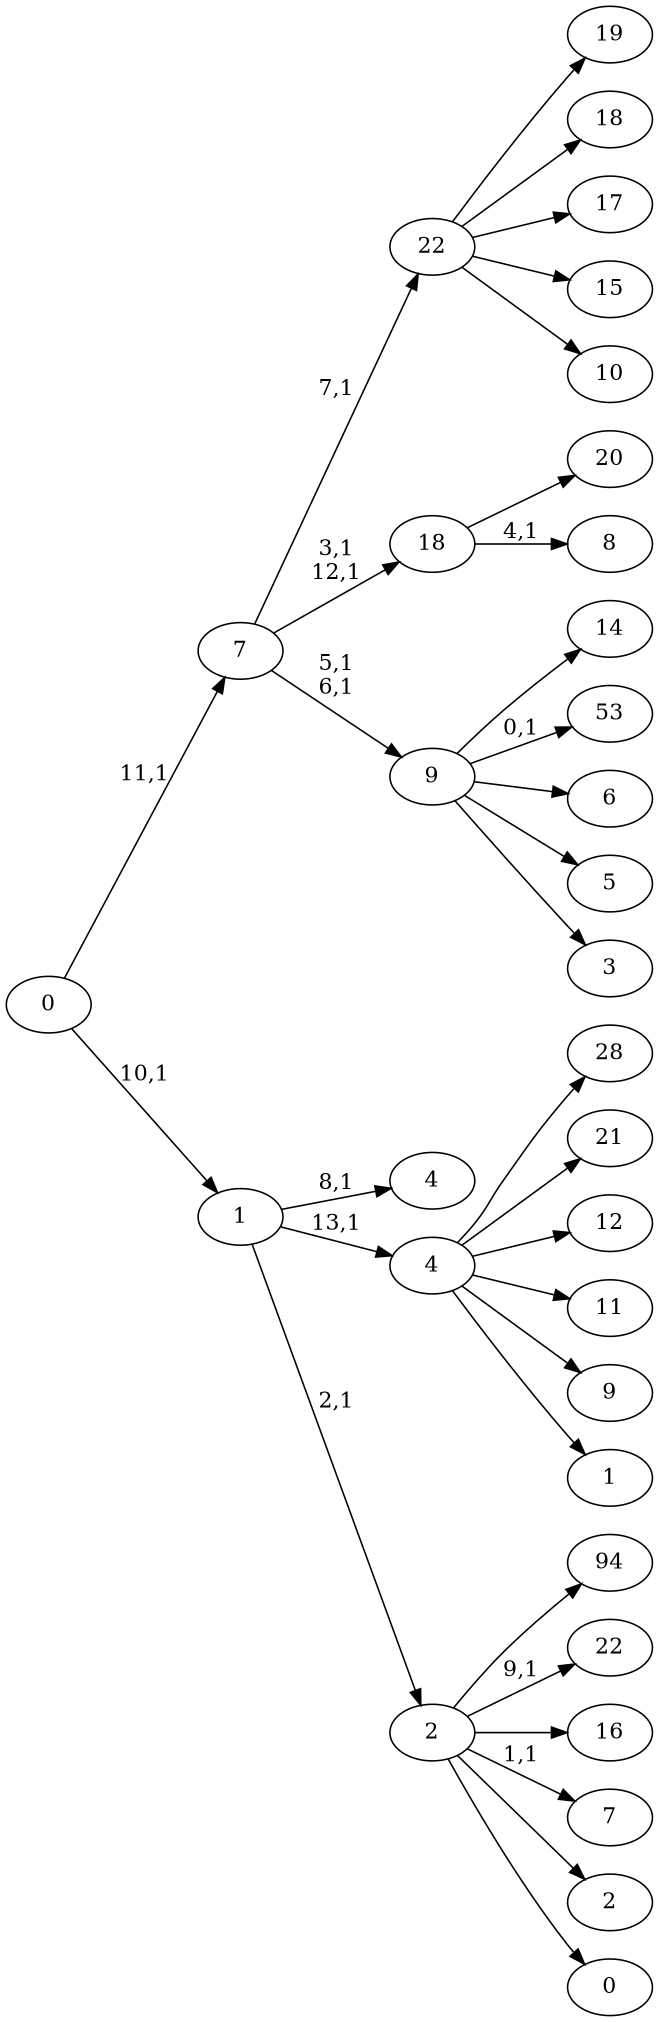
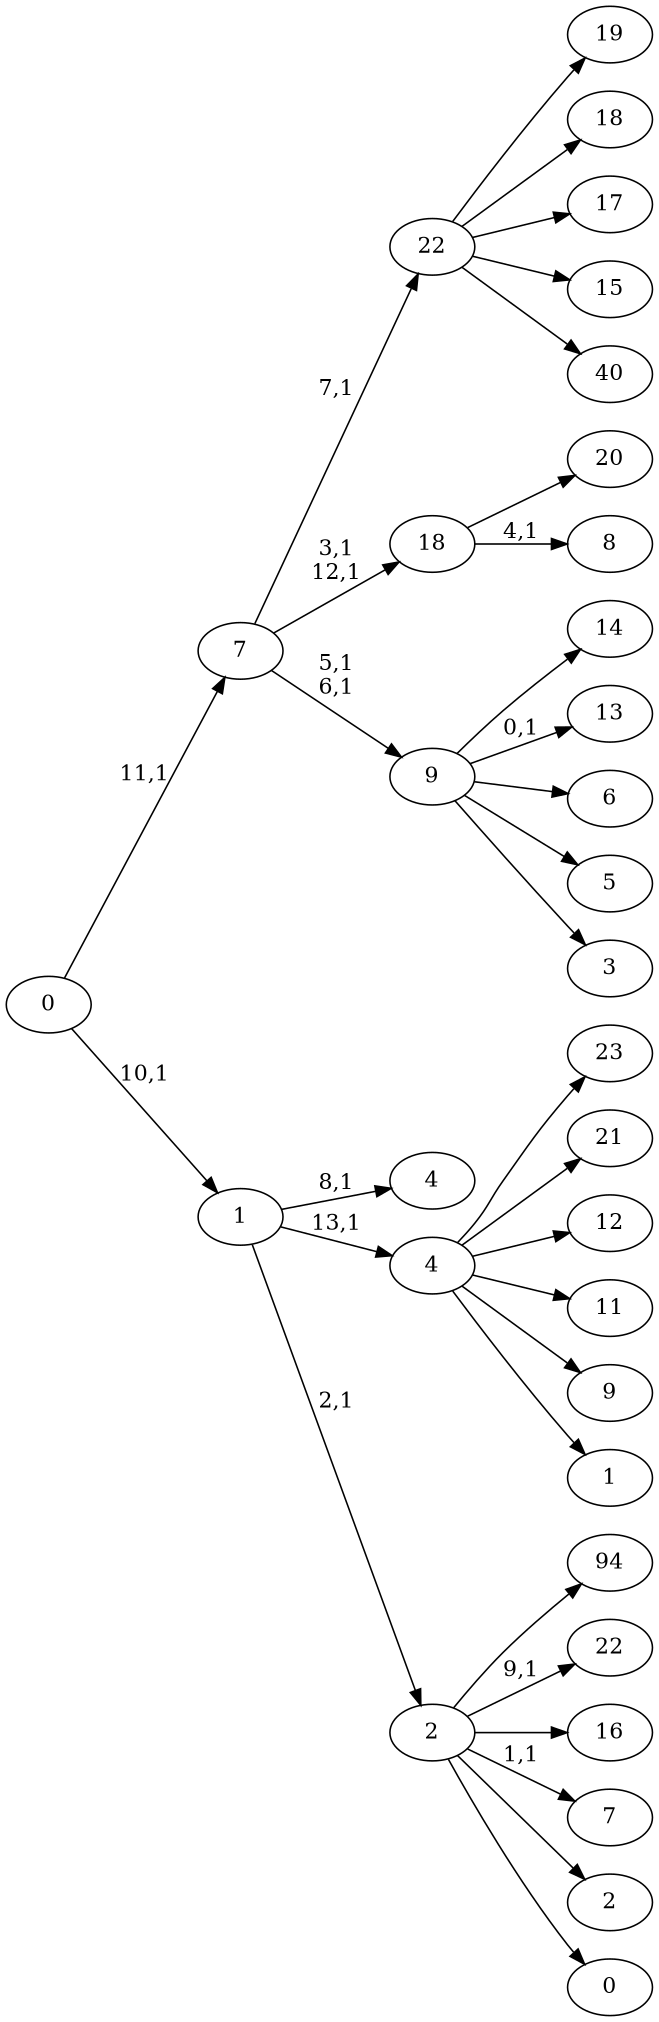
node "10": label "10" -> "40"
node "53": label "53" -> "13"
node "28": label "28" -> "23"
